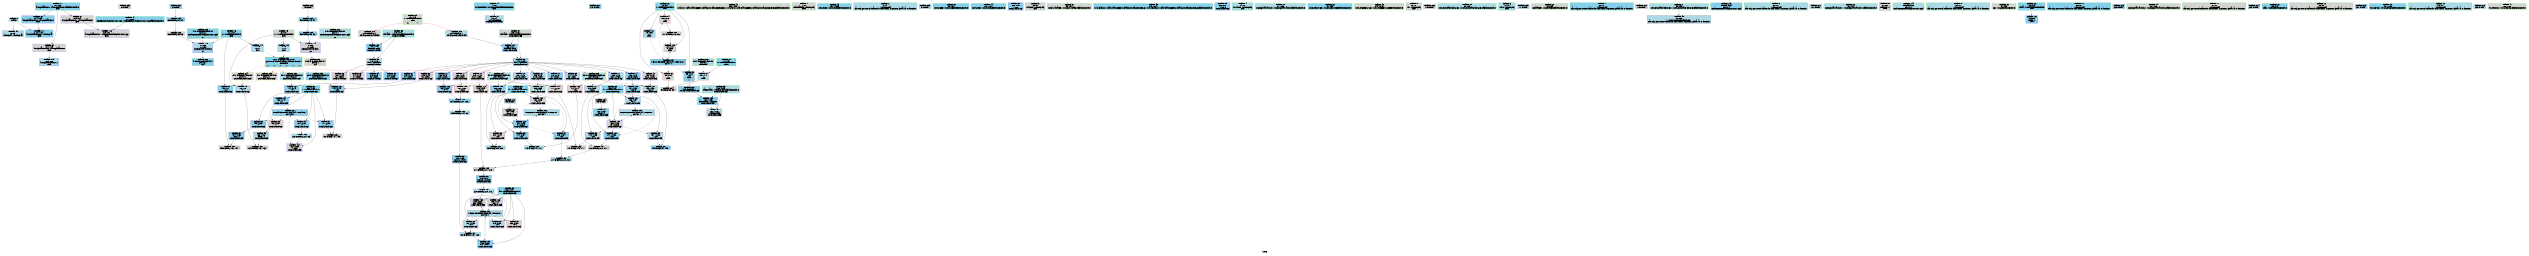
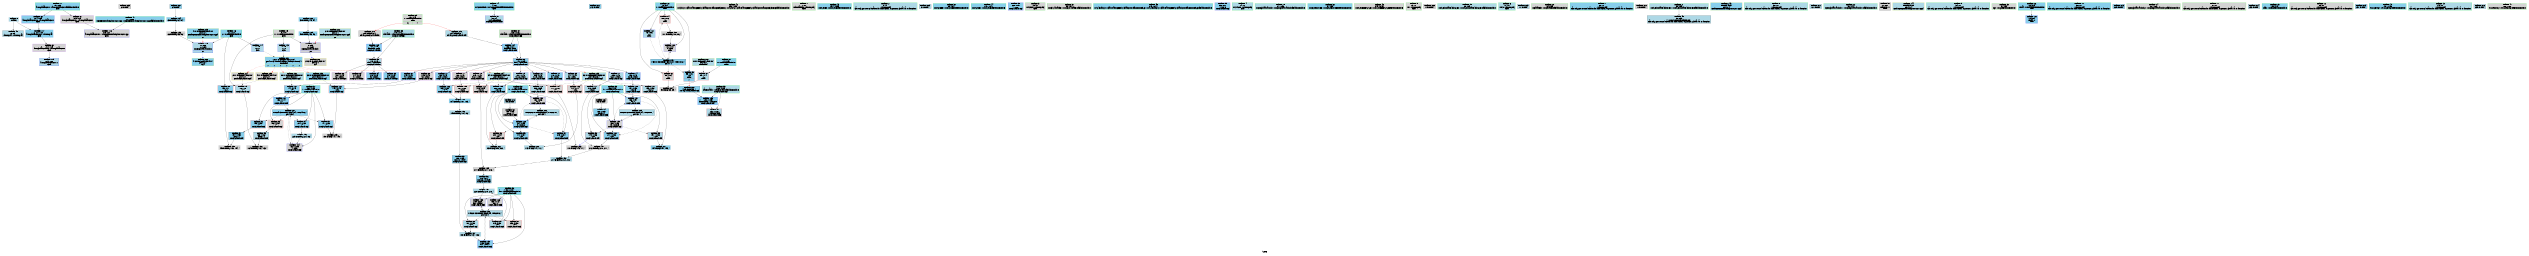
node "NodeID: 266": removed
edge "NodeID: 17" -> "NodeID: 60": now "NodeID: 117" -> "NodeID: 60"
node "NodeID: 73": removed
